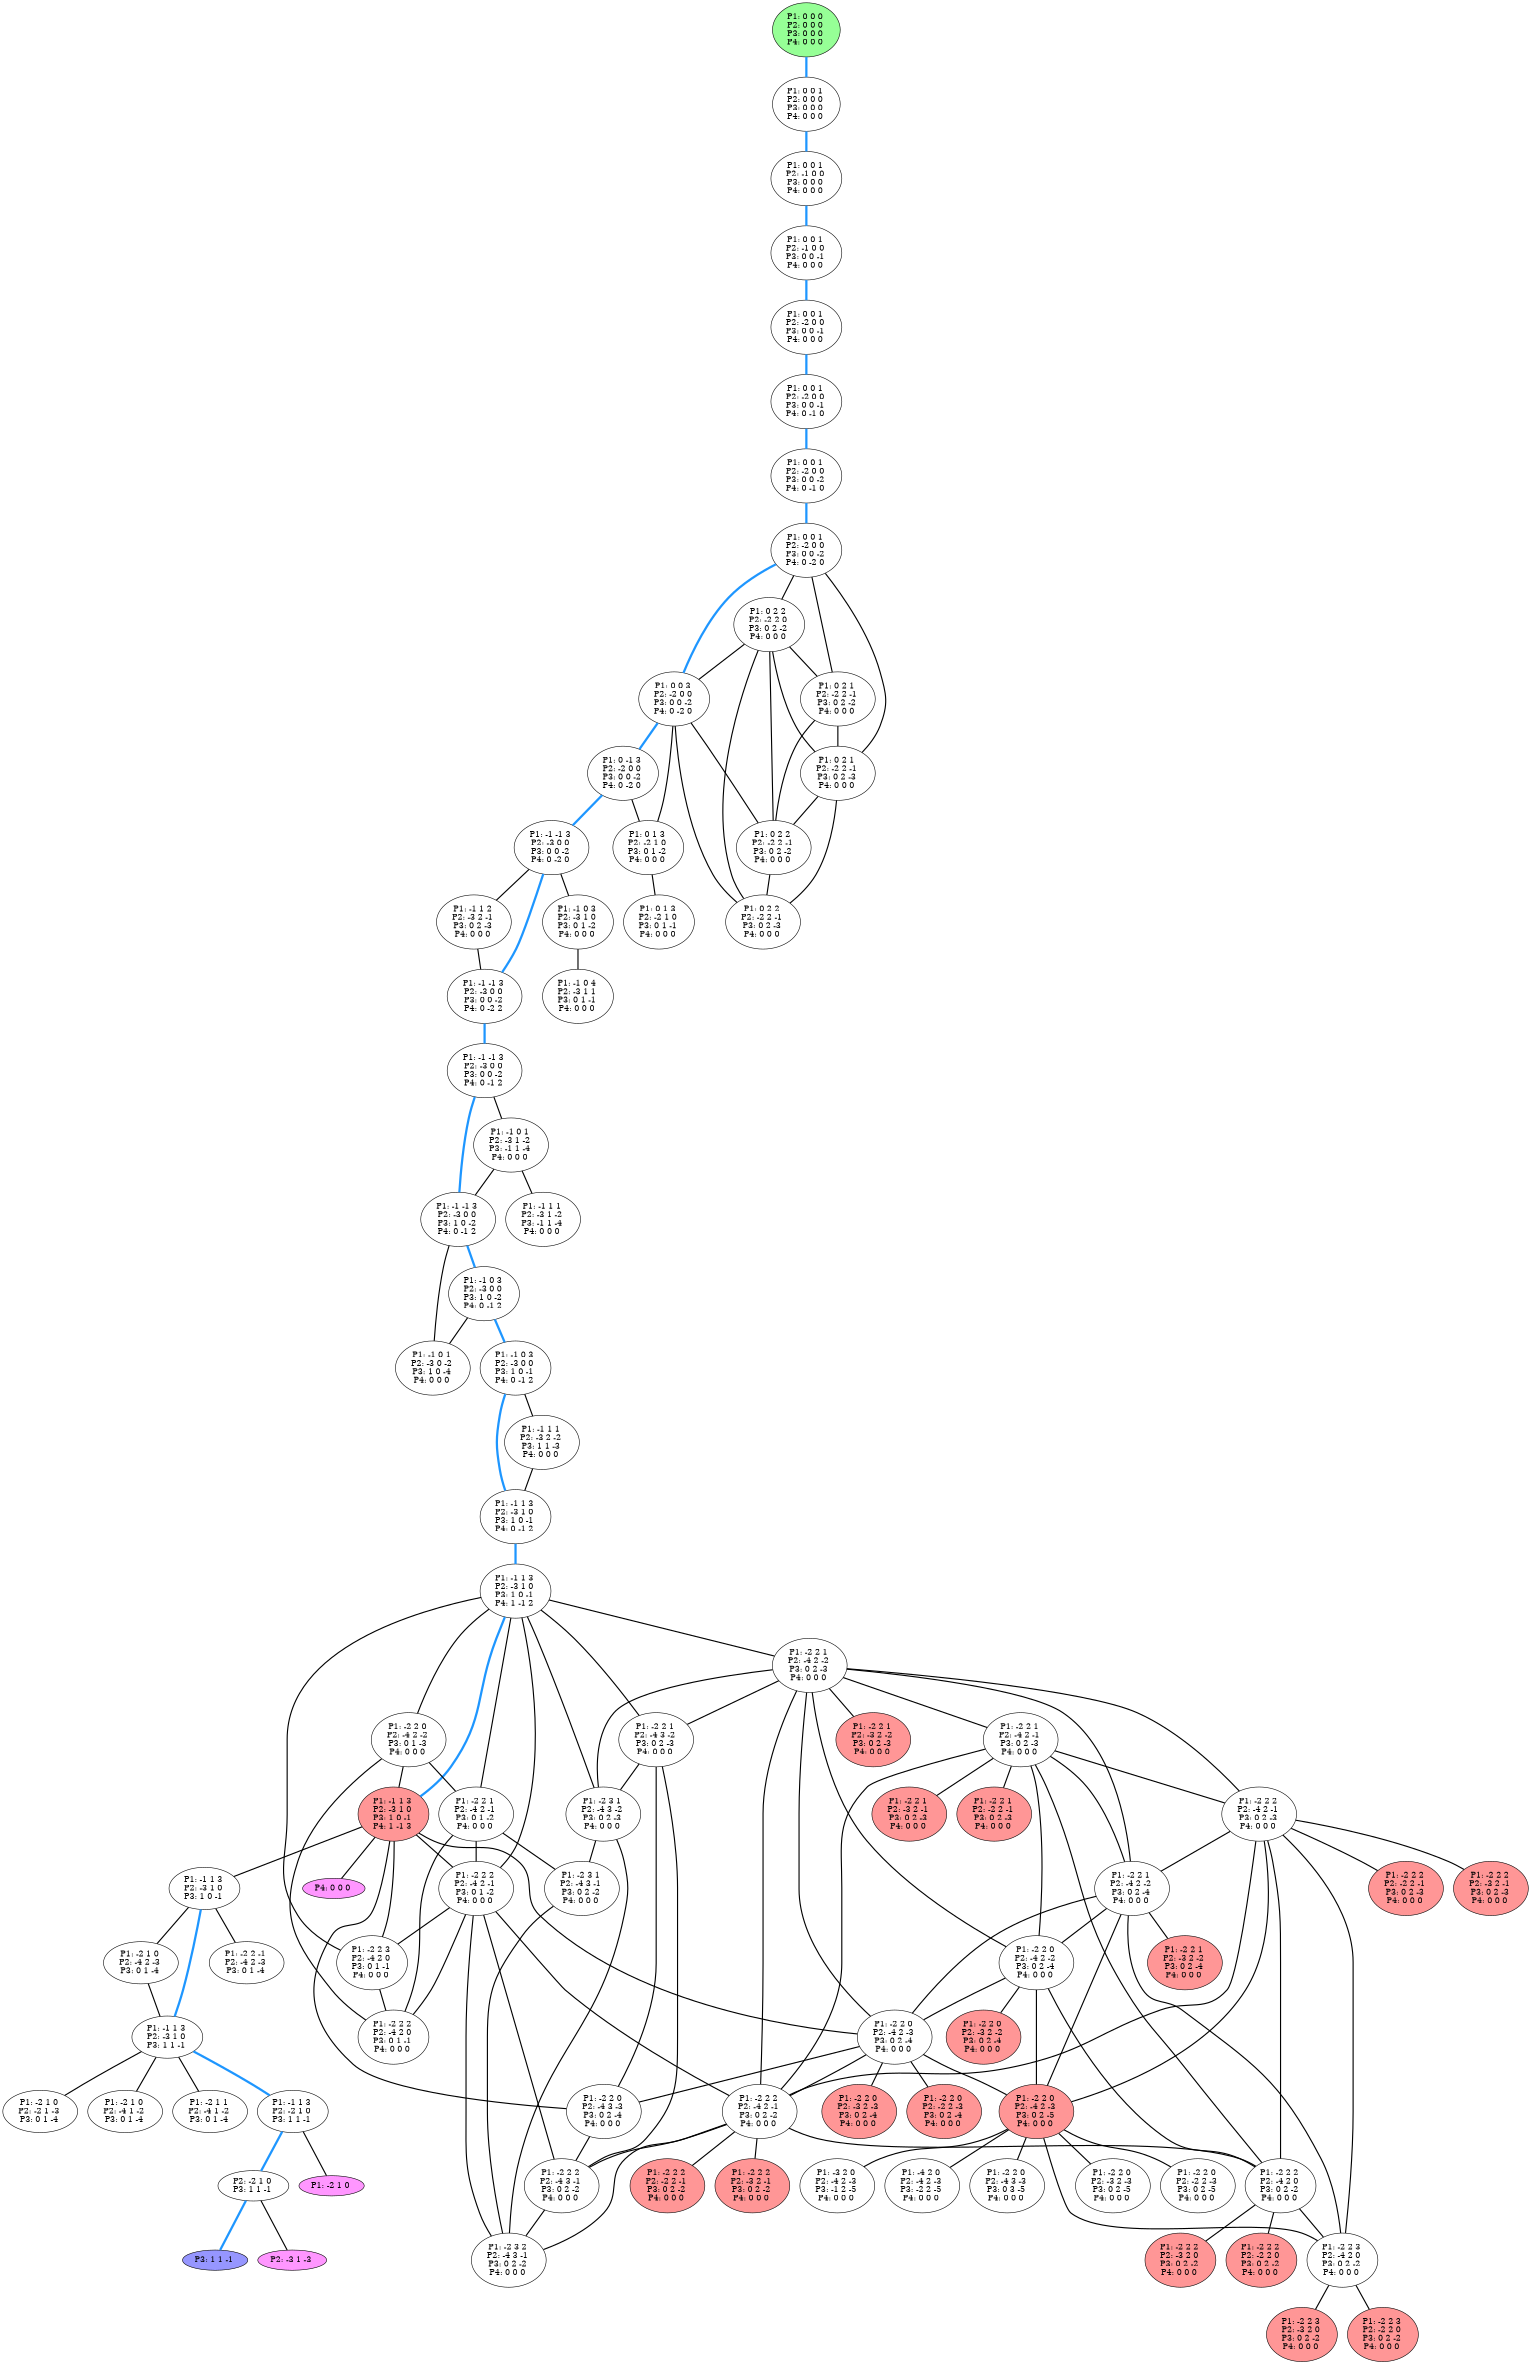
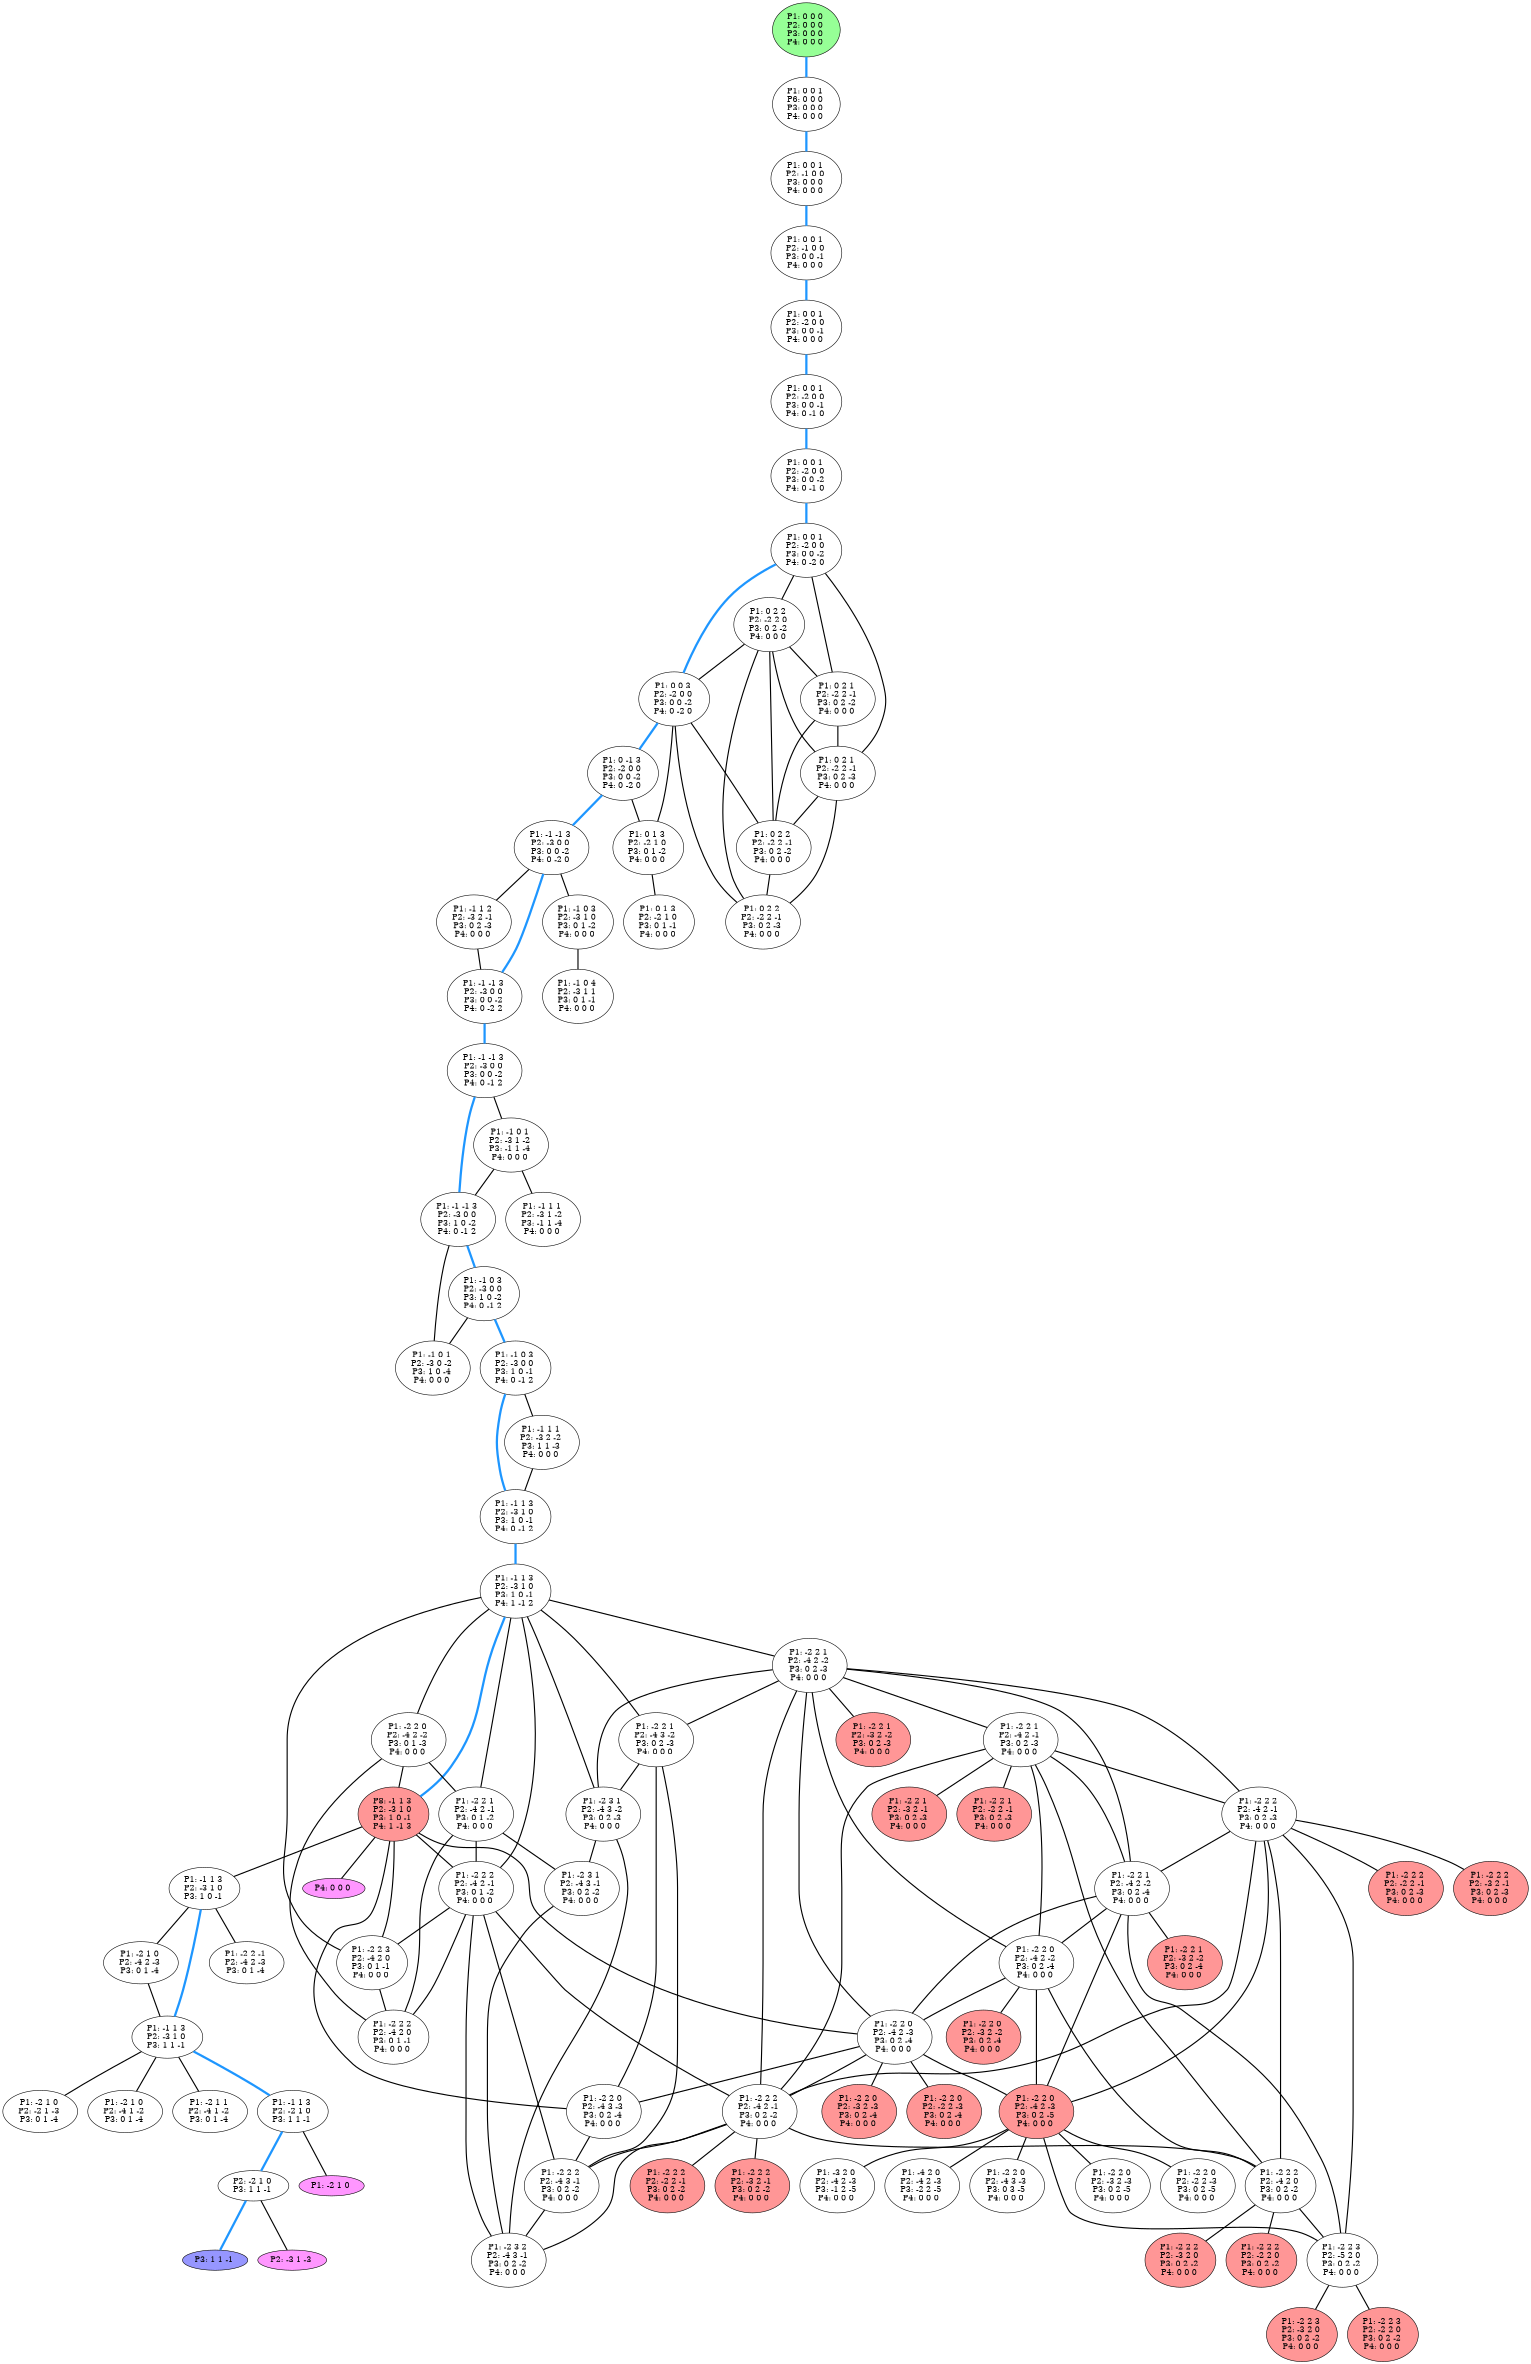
node "P1: 0 0 1 P2: 0 0 0 P3: 0 0 0 P4: 0 0 0": label "P1: 0 0 1 P2: 0 0 0 P3: 0 0 0 P4: 0 0 0" -> "P1: 0 0 1 P6: 0 0 0 P3: 0 0 0 P4: 0 0 0"
node "P1: -1 1 3 P2: -3 1 0 P3: 1 0 -1 P4: 1 -1 3": label "P1: -1 1 3 P2: -3 1 0 P3: 1 0 -1 P4: 1 -1 3" -> "P8: -1 1 3 P2: -3 1 0 P3: 1 0 -1 P4: 1 -1 3"
node "P1: -2 2 3 P2: -4 2 0 P3: 0 2 -2 P4: 0 0 0": label "P1: -2 2 3 P2: -4 2 0 P3: 0 2 -2 P4: 0 0 0" -> "P1: -2 2 3 P2: -5 2 0 P3: 0 2 -2 P4: 0 0 0"
